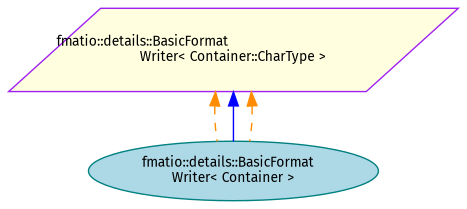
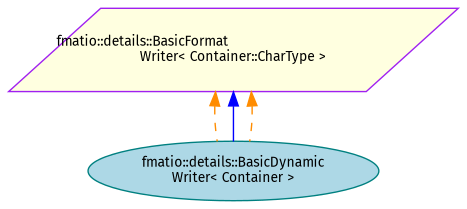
node "fmatio::details::BasicFormat Writer< Container >": label "fmatio::details::BasicFormat Writer< Container >" -> "fmatio::details::BasicDynamic Writer< Container >"
